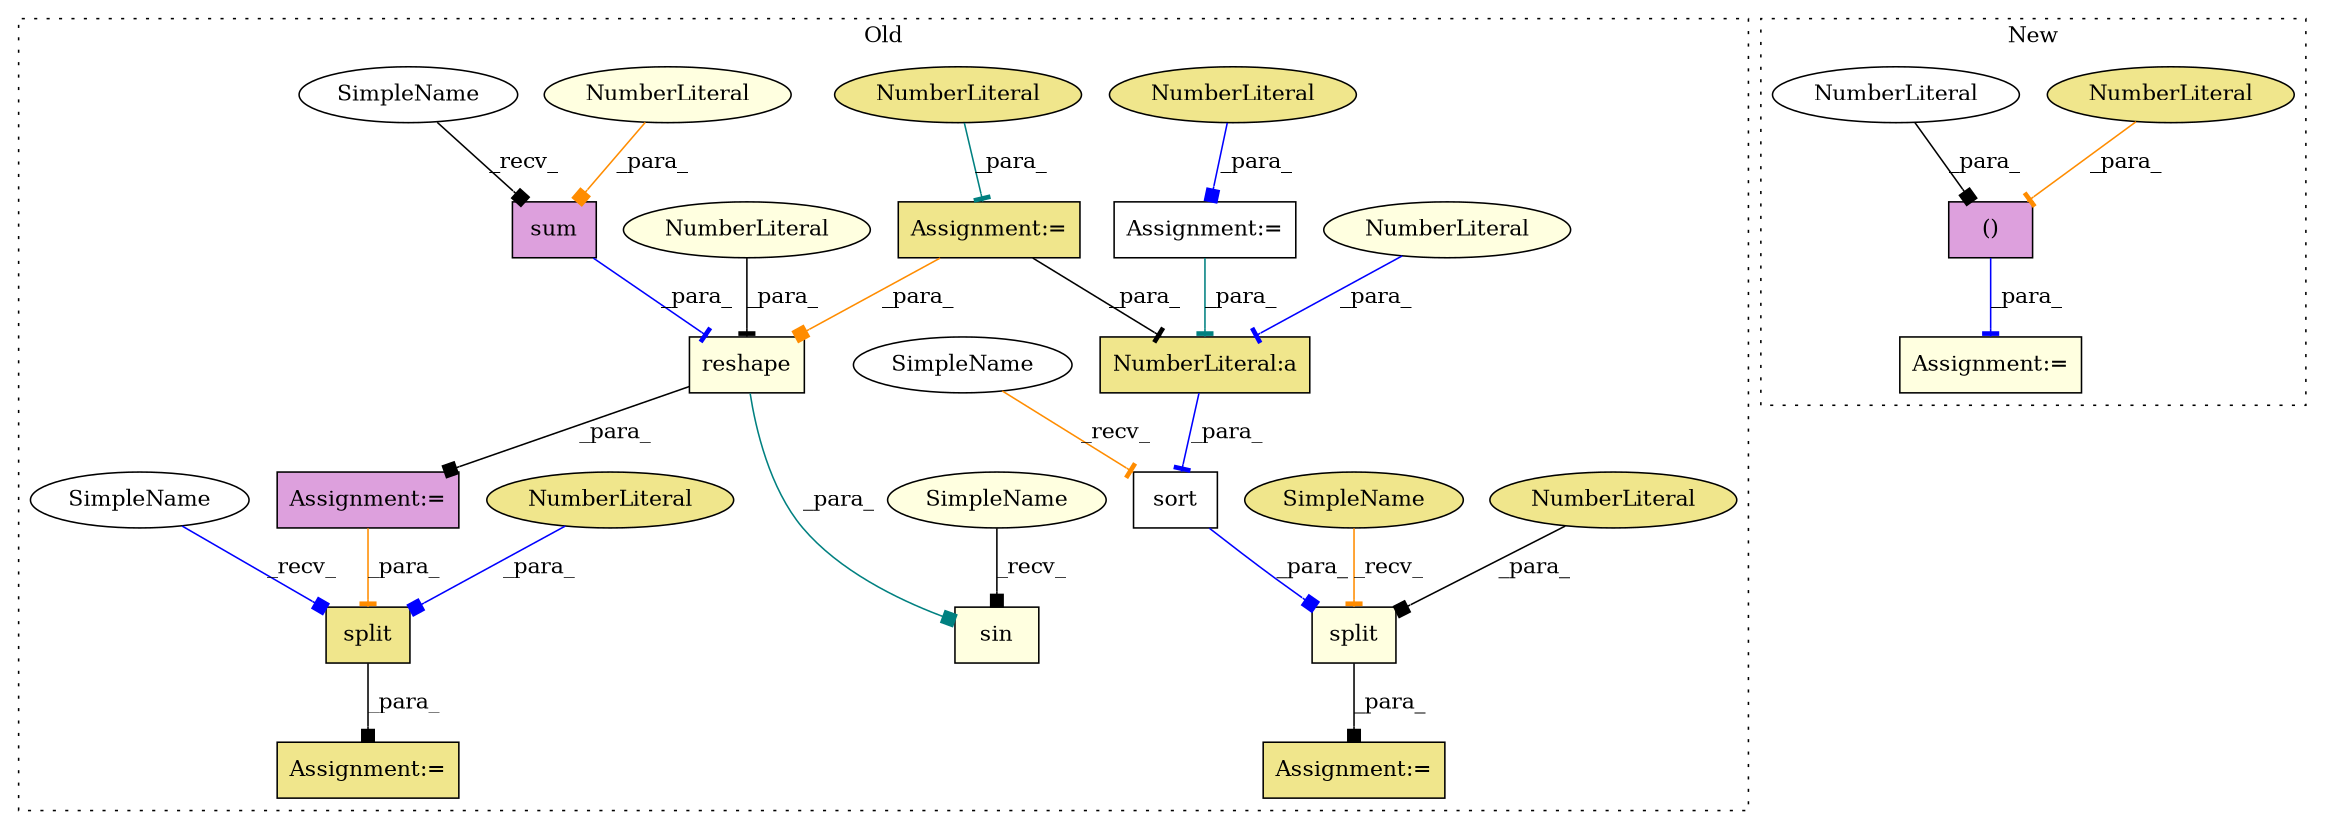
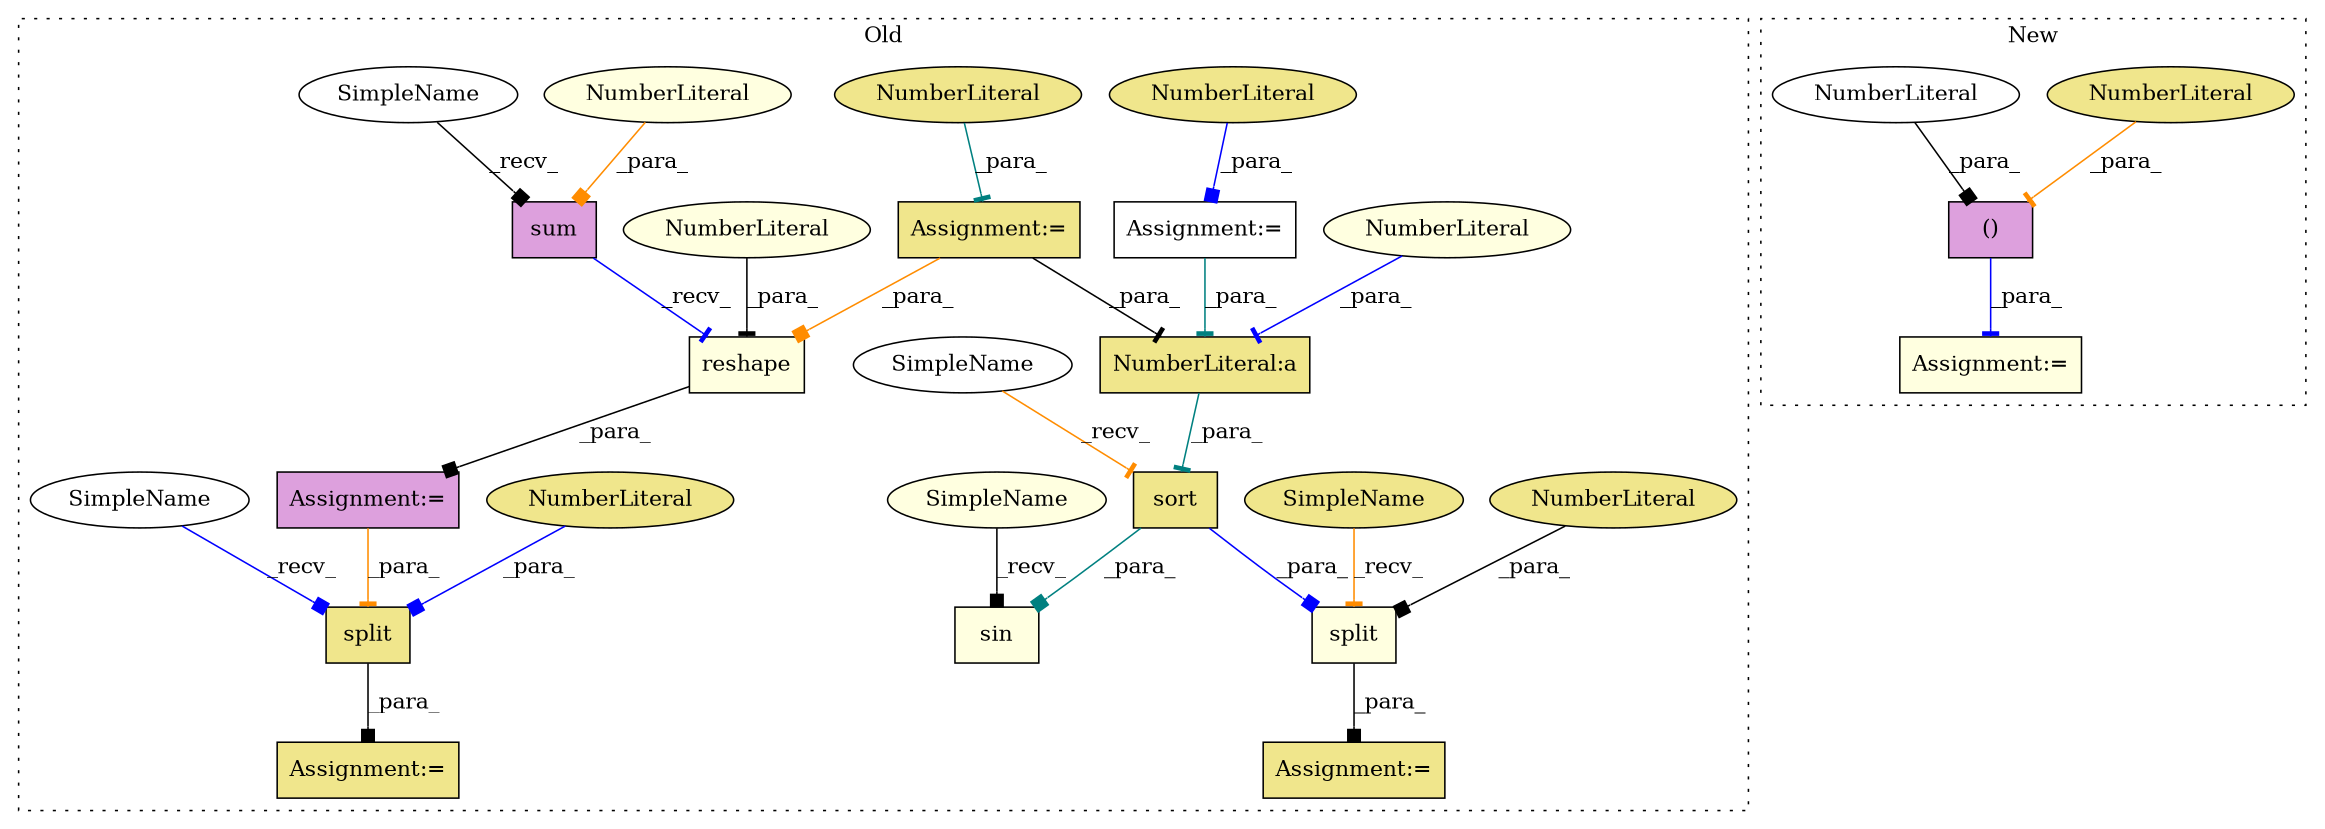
edge "sum" -> "reshape": label "_para_" -> "_recv_"
edge "NumberLiteral:a" -> "sort": color blue -> teal
node "sort": fillcolor white -> khaki
edge "reshape" -> "sin": now "sort" -> "sin"
